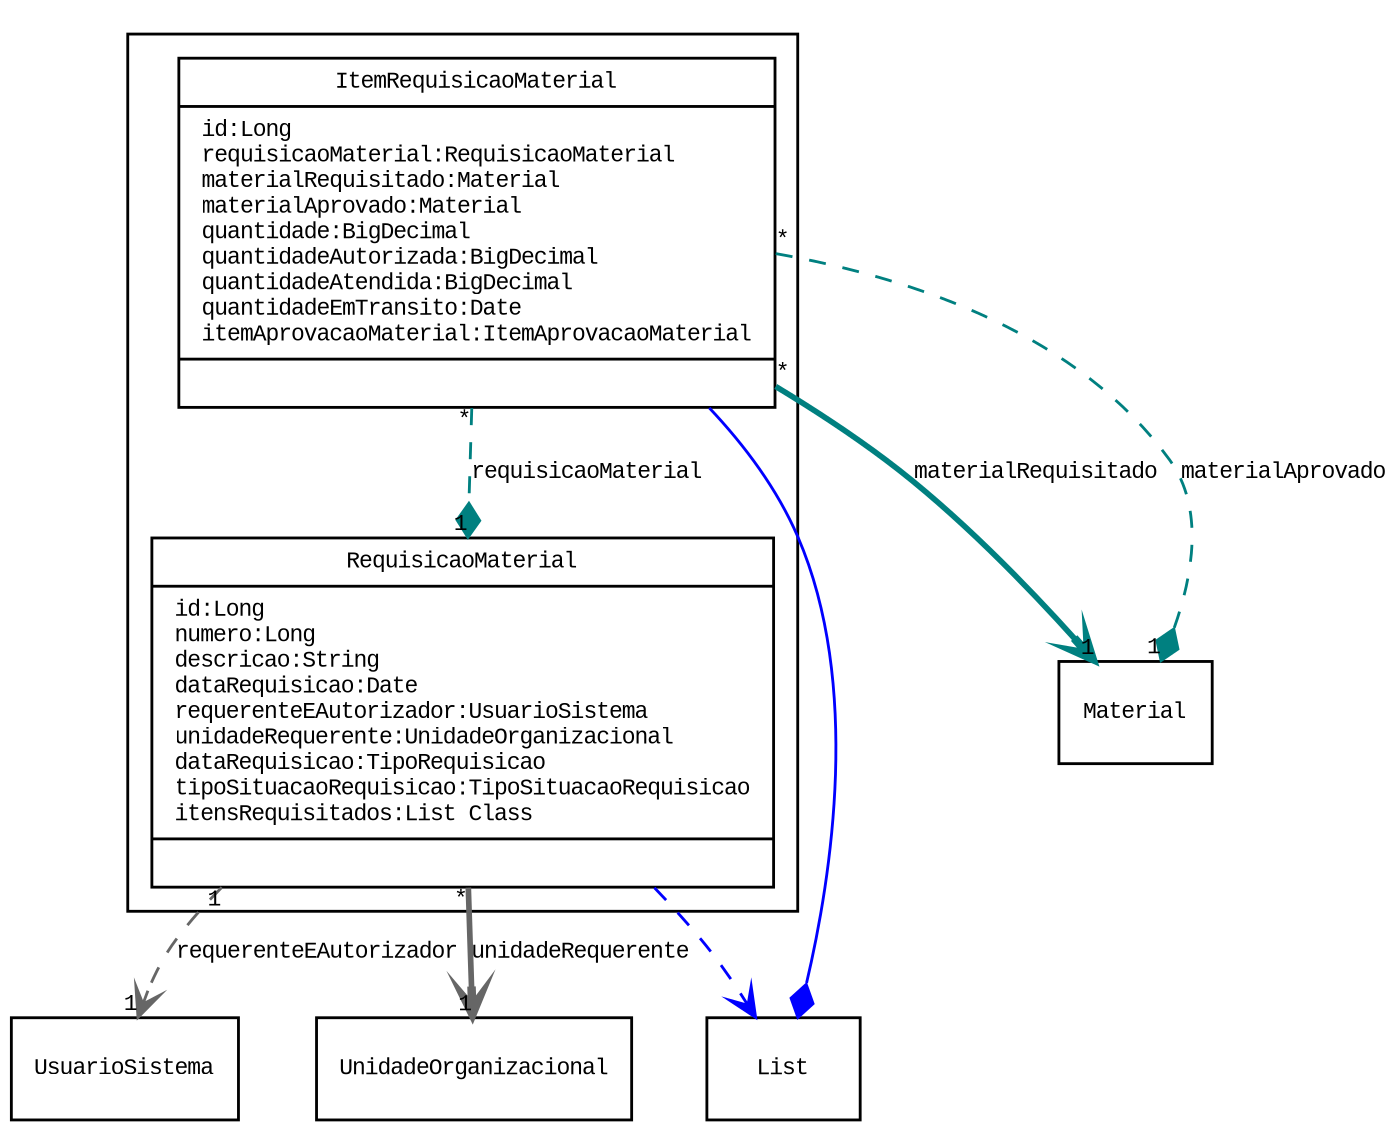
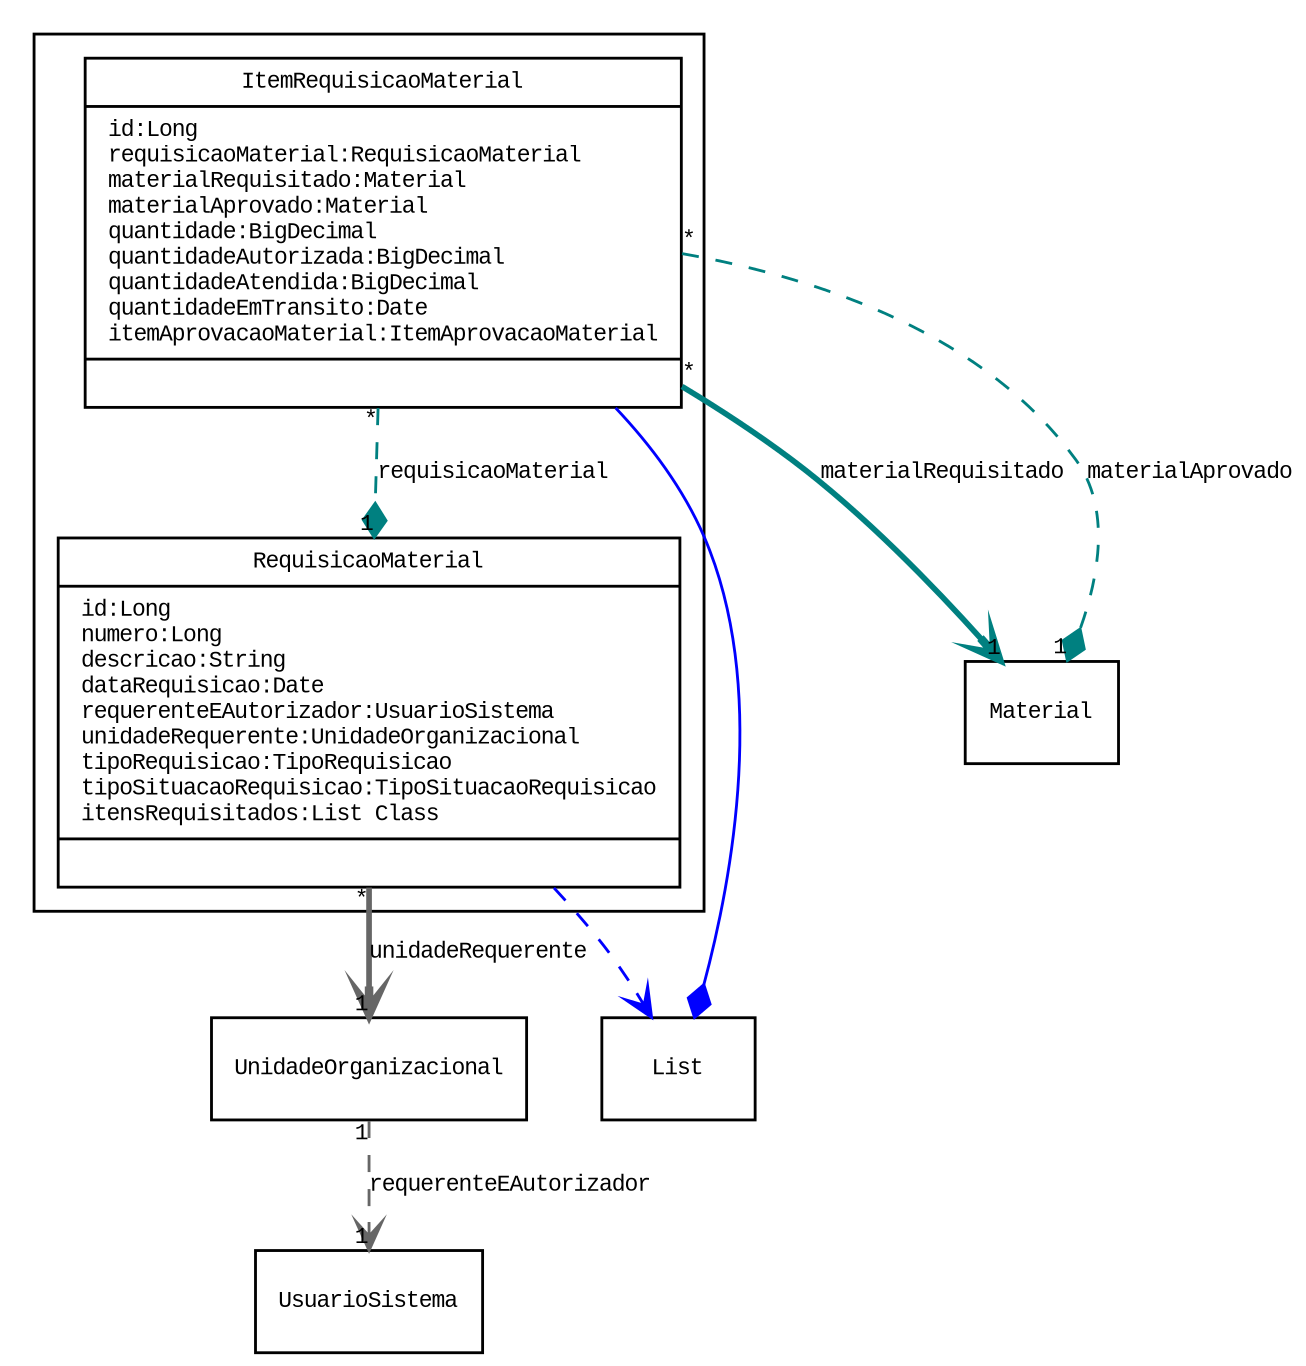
node "RequisicaoMaterial": text "dataRequisicao:TipoRequisicao" -> "tipoRequisicao:TipoRequisicao"
edge "RequisicaoMaterial" -> "UsuarioSistema": now "UnidadeOrganizacional" -> "UsuarioSistema"
